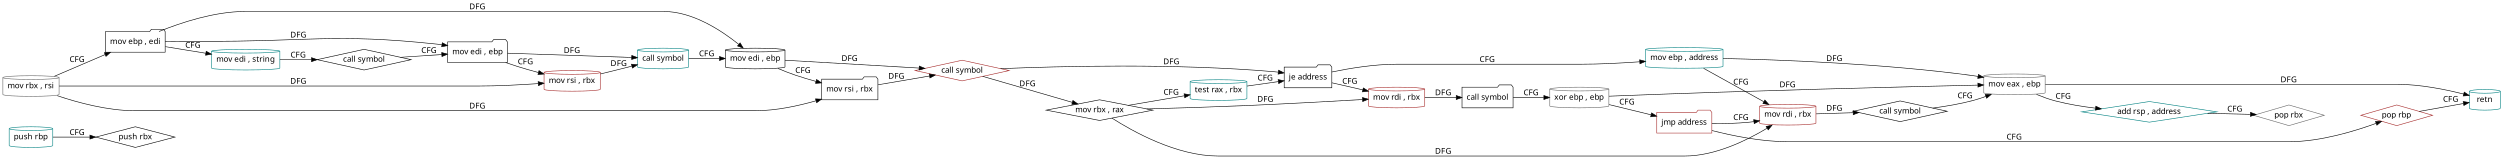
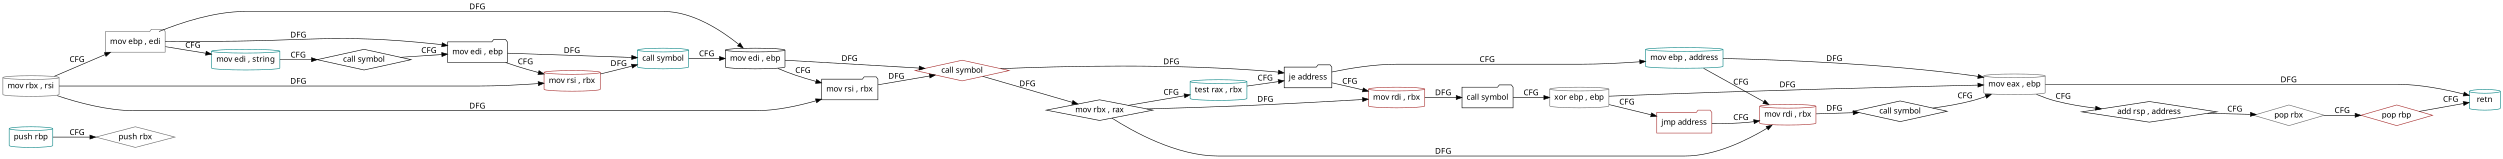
node "mov ebp , edi": color black -> gray40
node "add rsp , address": color teal -> black
node "push rbx": color black -> gray40
edge "jmp address" -> "pop rbp": now "pop rbx" -> "pop rbp"
